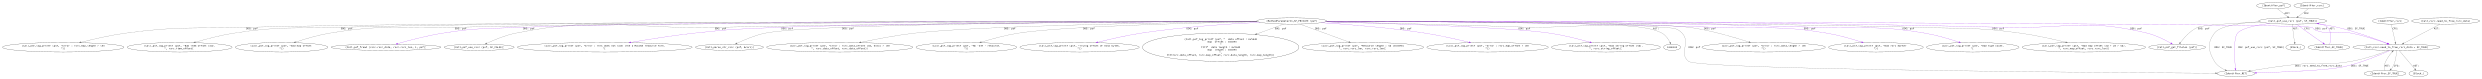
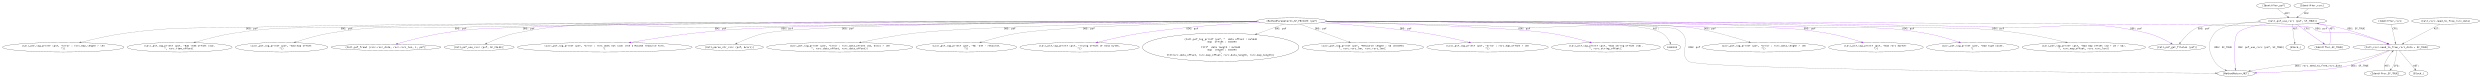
node "(Identifier,RET)": label "(Identifier,RET)" -> "(MethodReturn,RET)"
